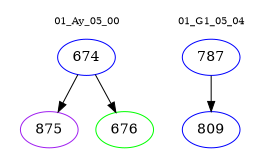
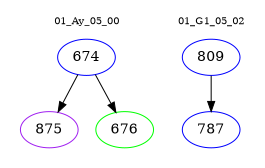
cluster "01_G1_05_04": label "01_G1_05_04" -> "01_G1_05_02"
edge "787" -> "809": reversed
